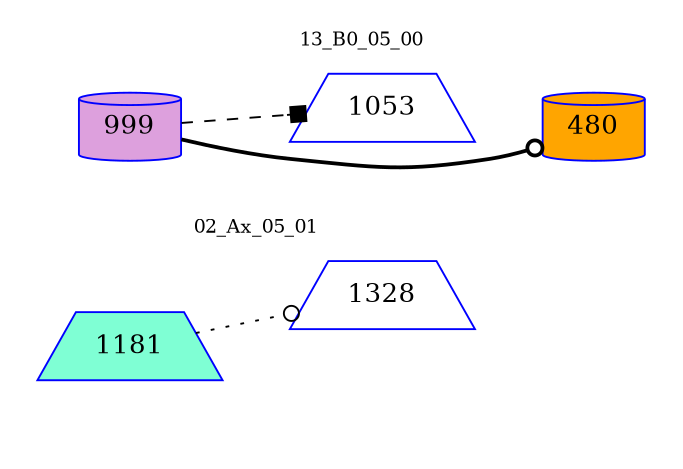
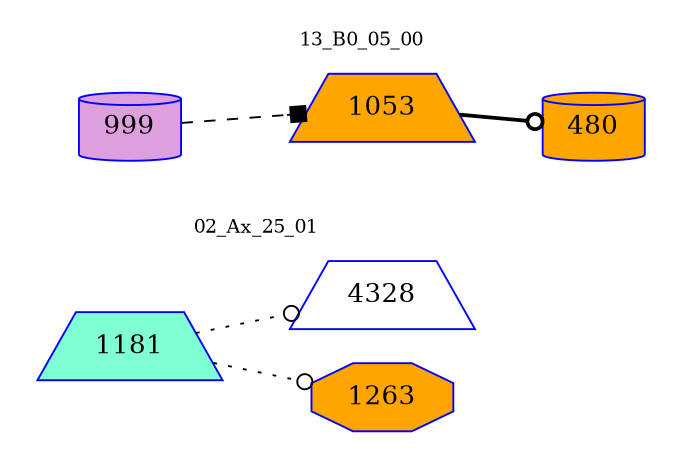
node "1053": fillcolor white -> orange
edge "999" -> "480": now "1053" -> "480"
cluster "02_Ax_05_01": label "02_Ax_05_01" -> "02_Ax_25_01"
node "1328": label "1328" -> "4328"
node "1263": added
